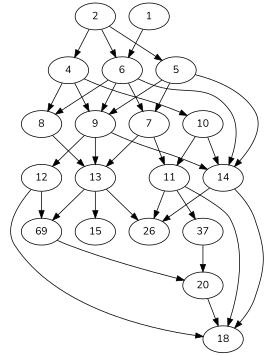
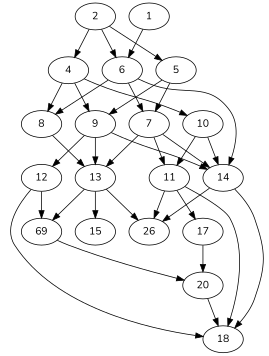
edge "6" -> "9": removed
edge "5" -> "14": now "7" -> "14"
node "37": label "37" -> "17"
